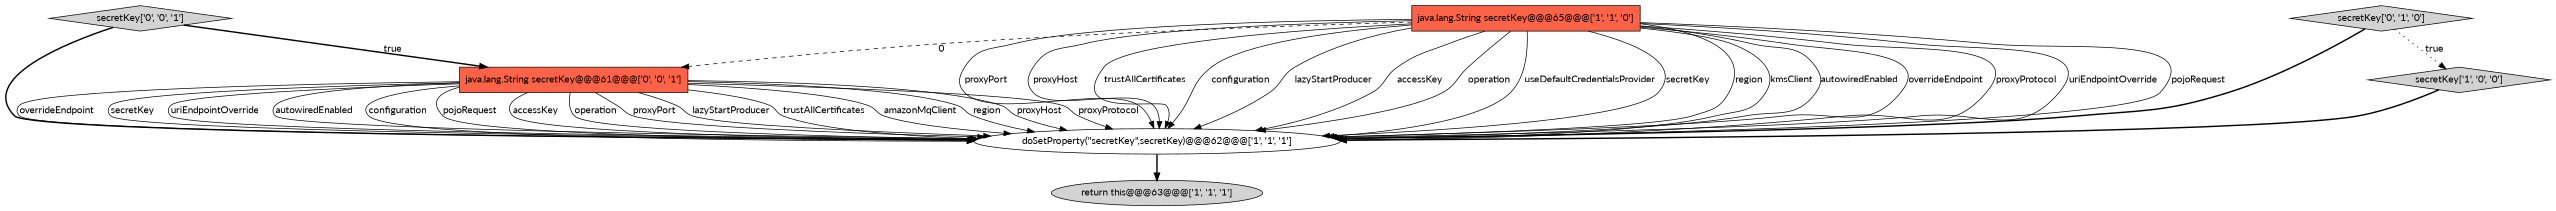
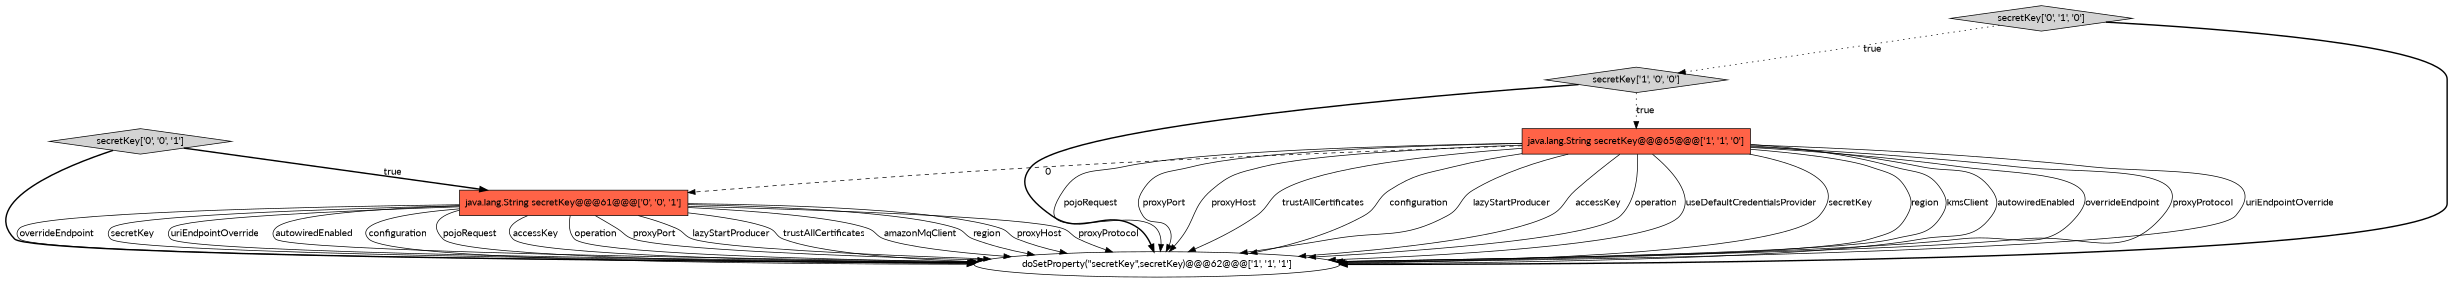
edge "secretKey['1', '0', '0']" -> "java.lang.String secretKey@@@65@@@['1', '1', '0']": added, label "true"
node "return this@@@63@@@['1', '1', '1']": removed
